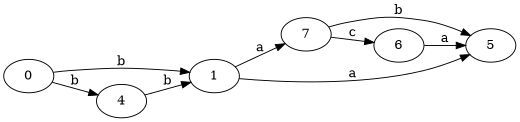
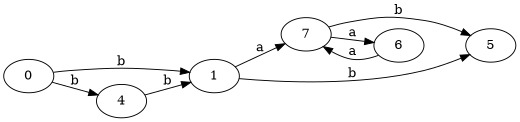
edge "7" -> "6": label "c" -> "a"
edge "6" -> "5": now "6" -> "7"
edge "1" -> "5": label "a" -> "b"
